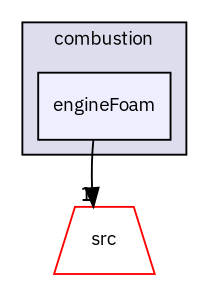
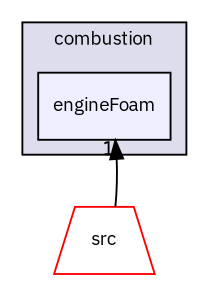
edge "engineFoam" -> "src": reversed
